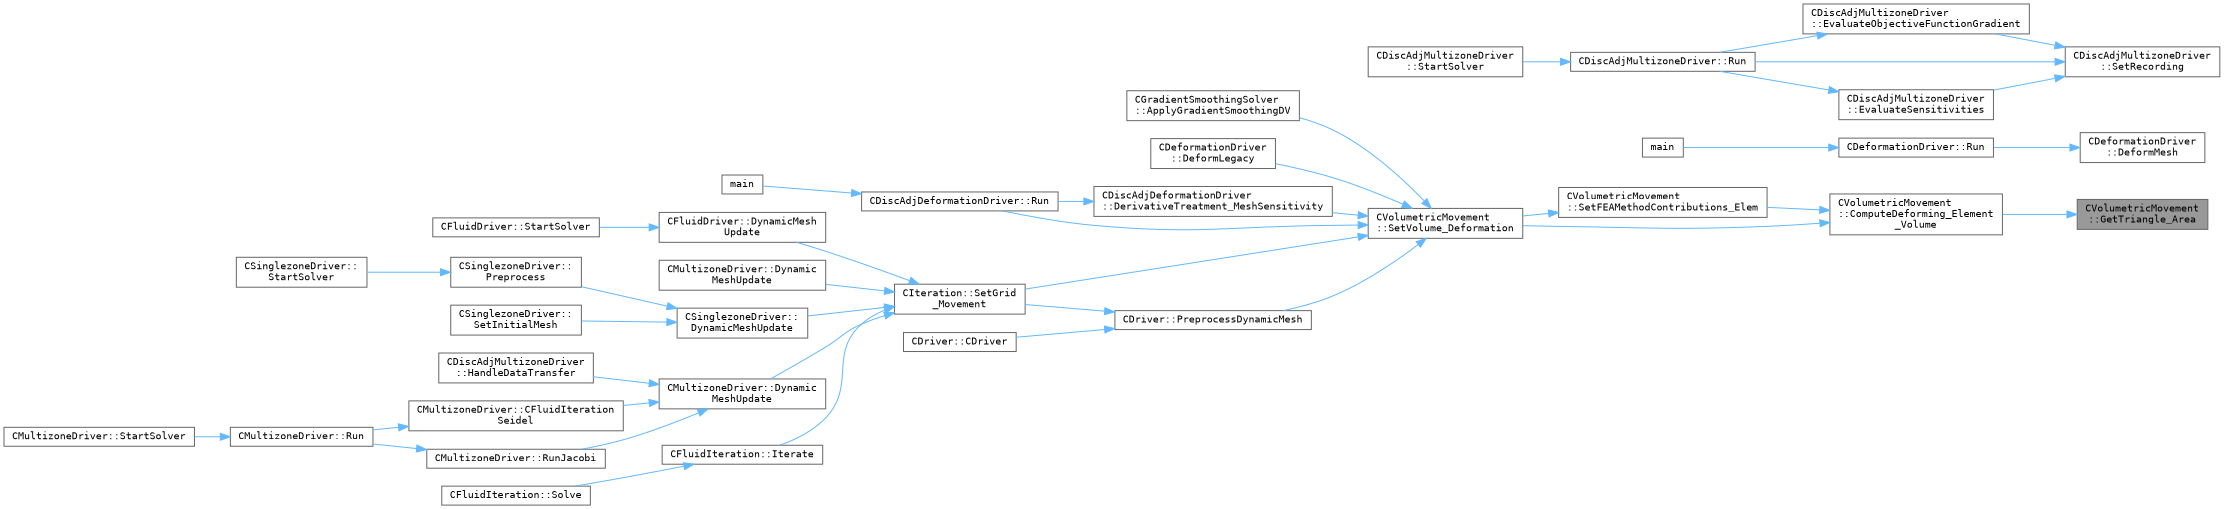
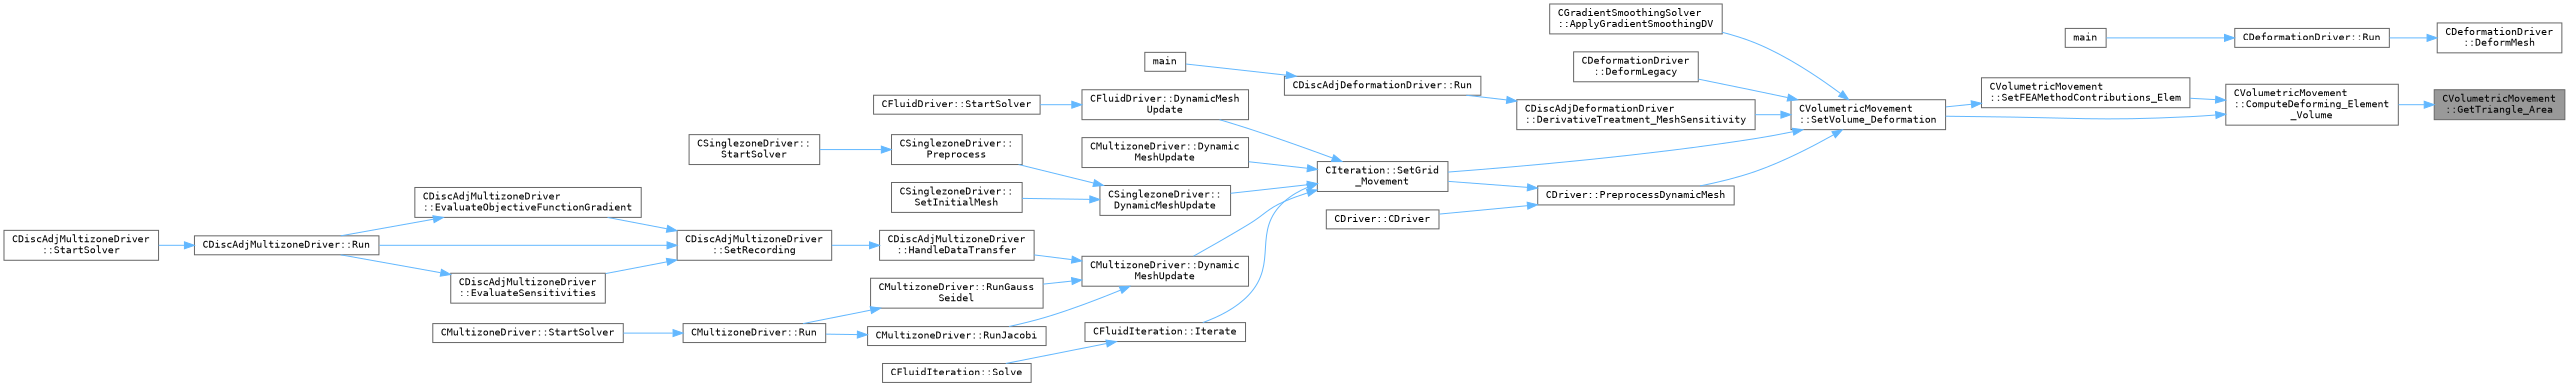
edge "CDiscAdjDeformationDriver::Run" -> "CVolumetricMovement ::SetVolume_Deformation": removed
edge "CDiscAdjMultizoneDriver ::SetRecording" -> "CDiscAdjMultizoneDriver ::HandleDataTransfer": added
node "CMultizoneDriver::CFluidIteration Seidel": label "CMultizoneDriver::CFluidIteration Seidel" -> "CMultizoneDriver::RunGauss Seidel"
